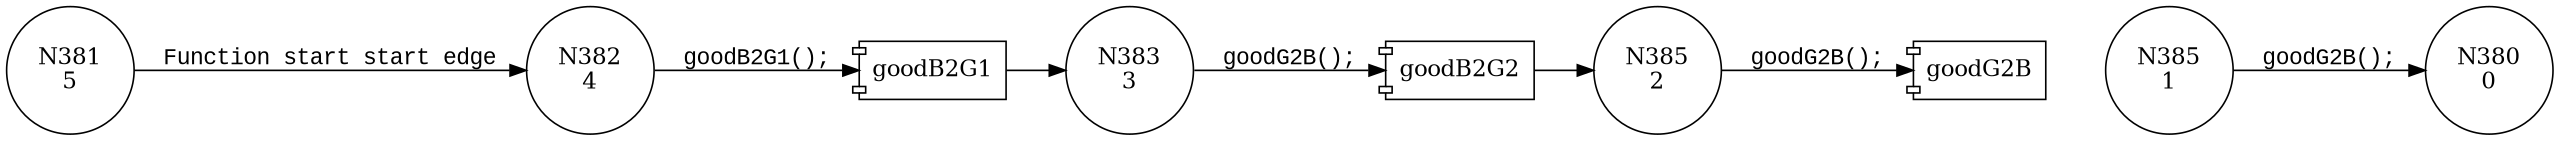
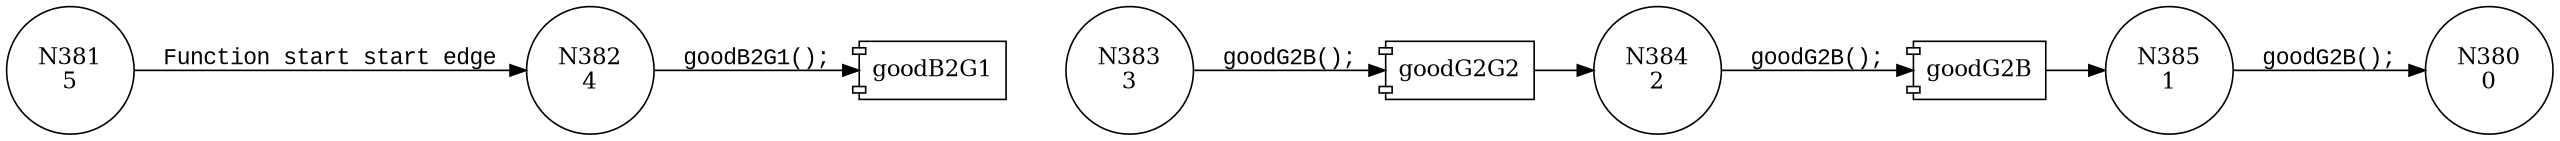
edge "goodB2G1" -> "N383 3": removed
node "goodB2G2": label "goodB2G2" -> "goodG2G2"
node "N385 2": label "N385 2" -> "N384 2"
edge "goodG2B" -> "N385 1": added
